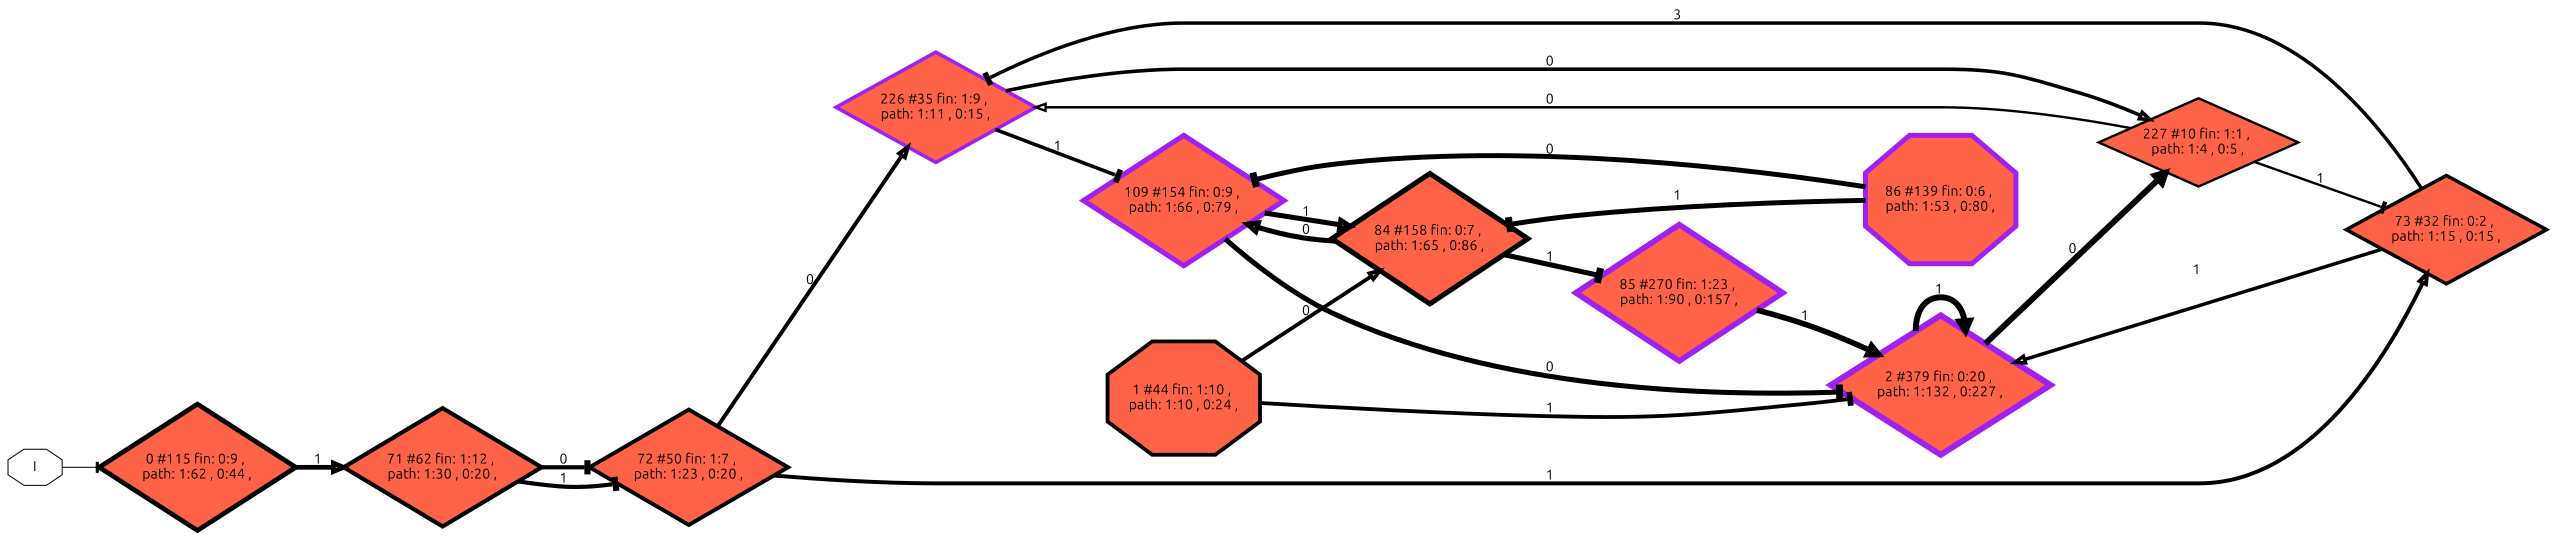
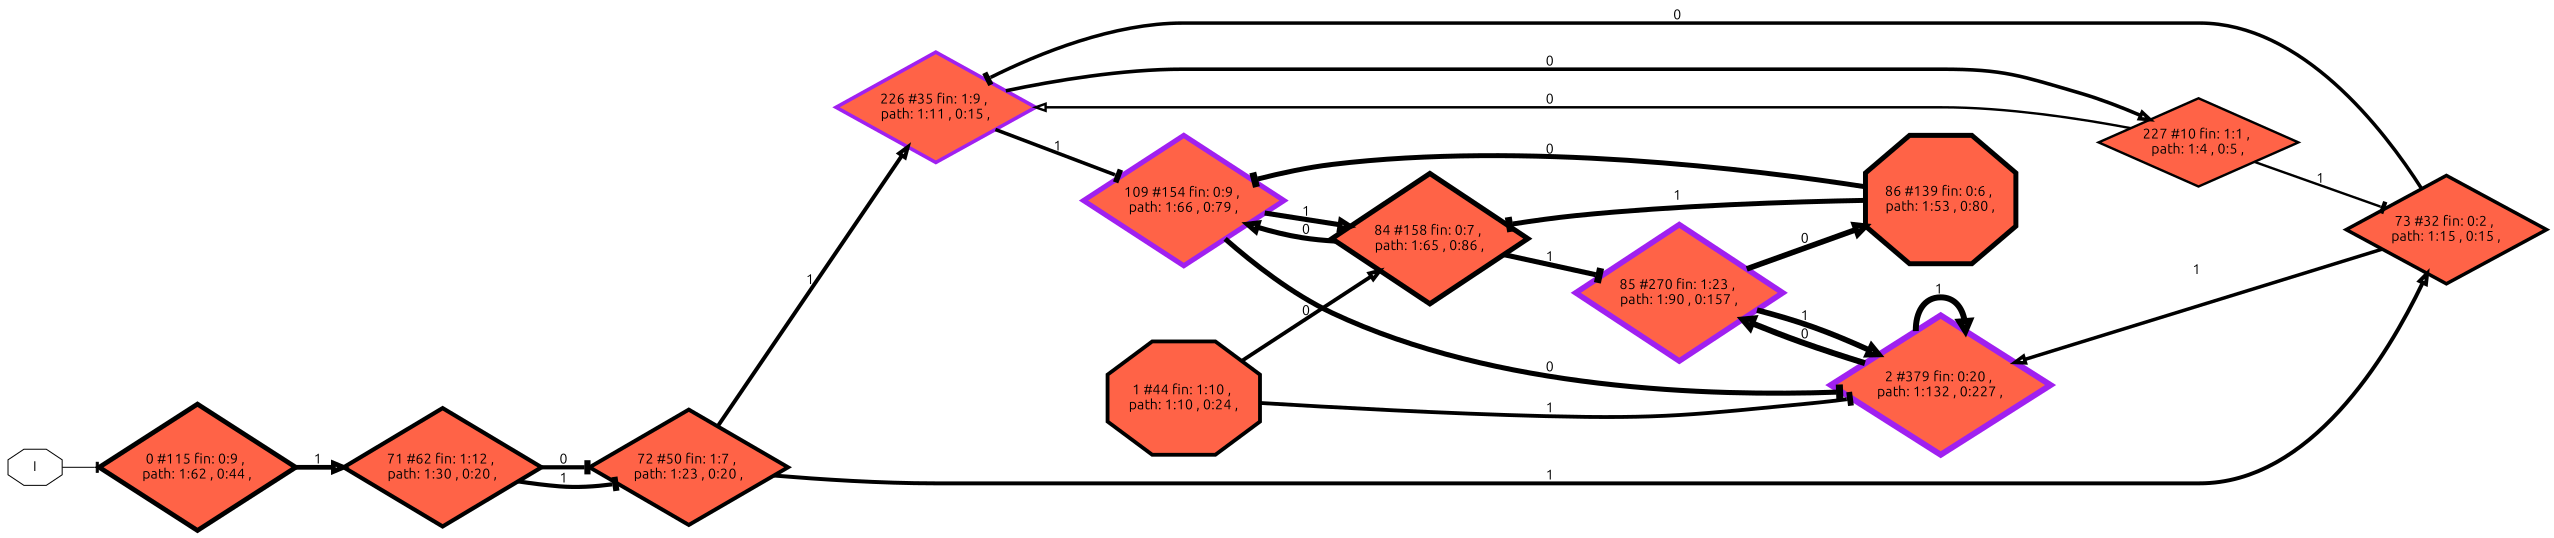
edge "73 #32 fin: 0:2 , path: 1:15 , 0:15 ," -> "226 #35 fin: 1:9 , path: 1:11 , 0:15 ,": label "3 " -> "0 "
node "86 #139 fin: 0:6 , path: 1:53 , 0:80 ,": color purple -> black
edge "85 #270 fin: 1:23 , path: 1:90 , 0:157 ," -> "86 #139 fin: 0:6 , path: 1:53 , 0:80 ,": added, label "0"
edge "2 #379 fin: 0:20 , path: 1:132 , 0:227 ," -> "227 #10 fin: 1:1 , path: 1:4 , 0:5 ,": now "2 #379 fin: 0:20 , path: 1:132 , 0:227 ," -> "85 #270 fin: 1:23 , path: 1:90 , 0:157 ,"
edge "72 #50 fin: 1:7 , path: 1:23 , 0:20 ," -> "226 #35 fin: 1:9 , path: 1:11 , 0:15 ,": label "0 " -> "1 "
